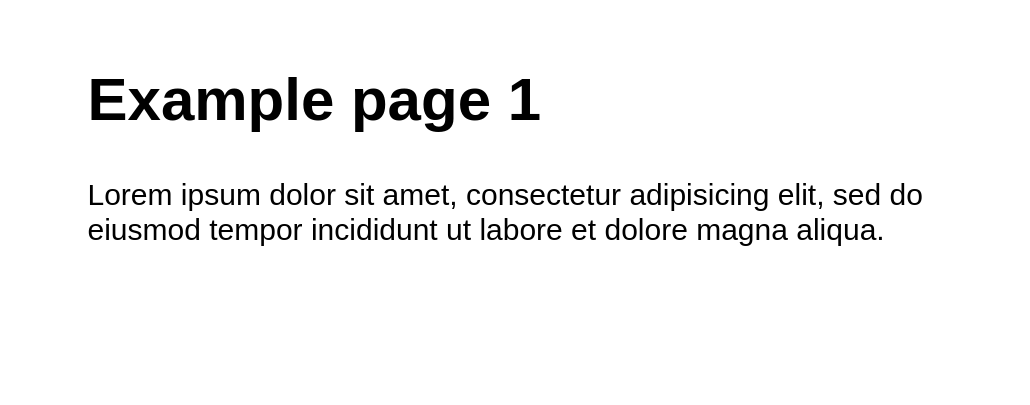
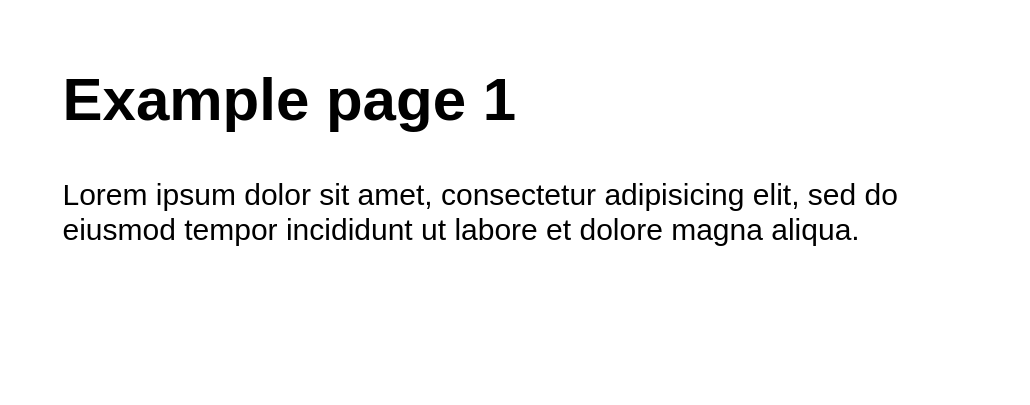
node "Example page 1Lorem ipsum dolor sit amet, consectetur adipisicing elit, sed do eiusmod tempor incididunt ut labore et dolore magna aliqua.": moved (539, 201) -> (514, 201)
